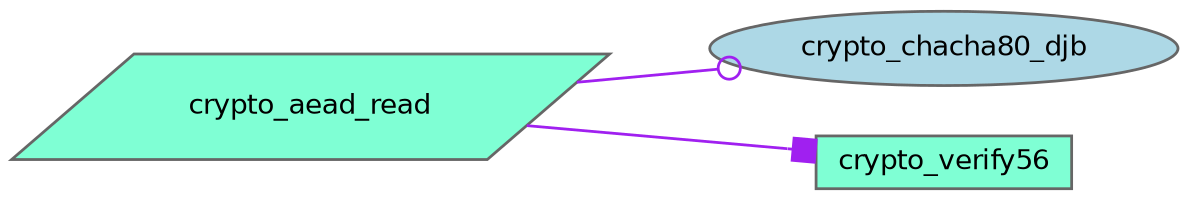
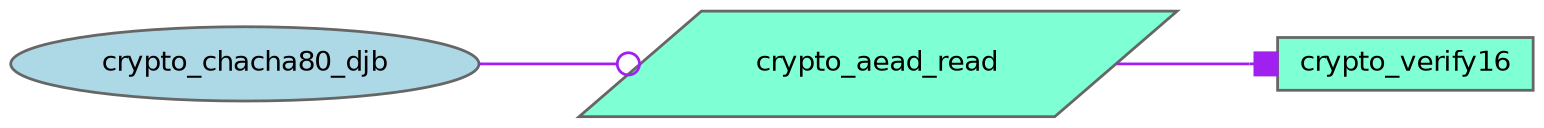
edge "crypto_aead_read" -> "crypto_chacha80_djb": reversed
node "crypto_verify56": label "crypto_verify56" -> "crypto_verify16"
